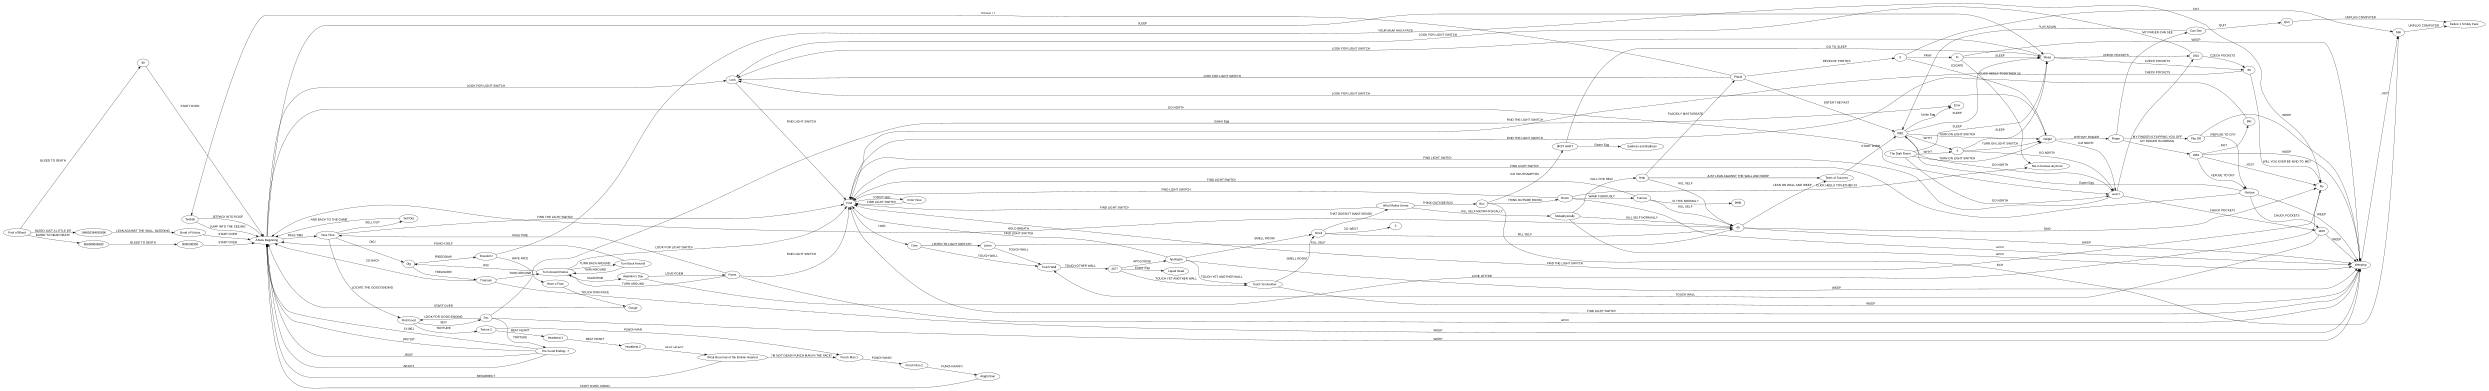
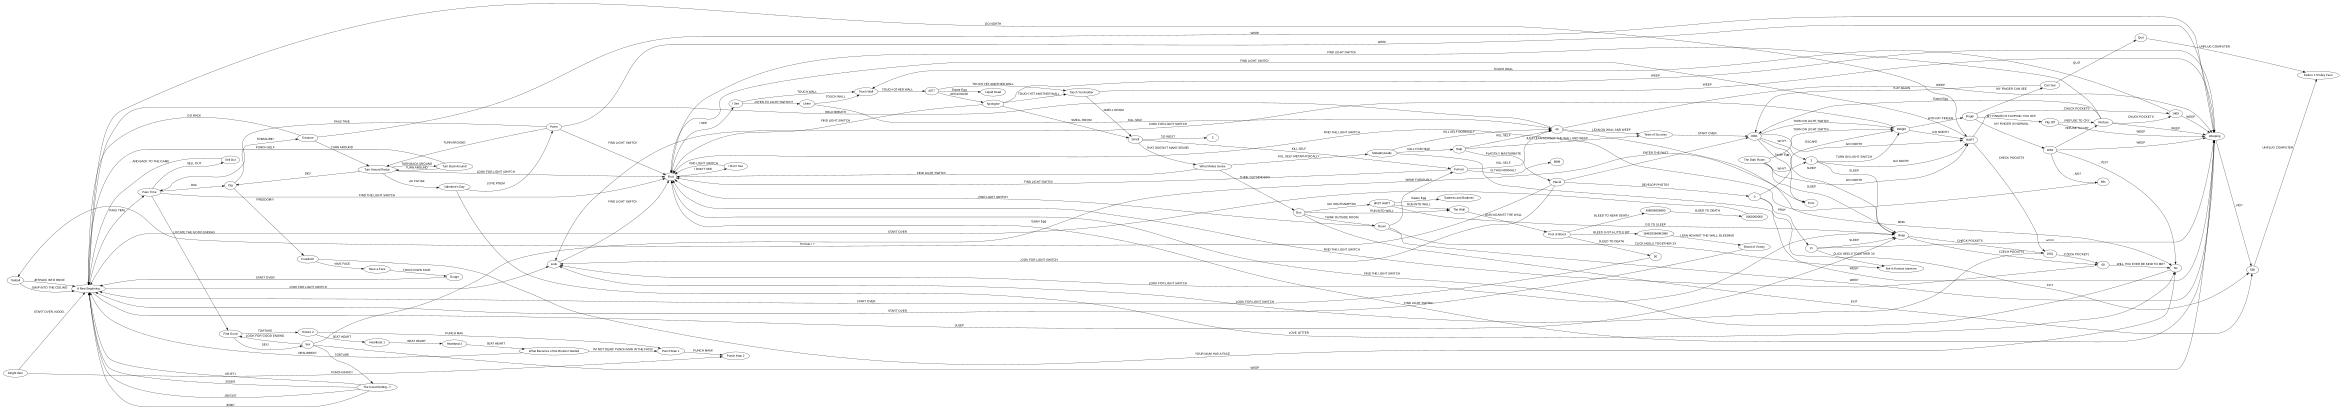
node "The Wall": added
edge "Smell" -> "45": now "Smell" -> "Furious"
edge "Punch Man 2" -> "Alright then": reversed
